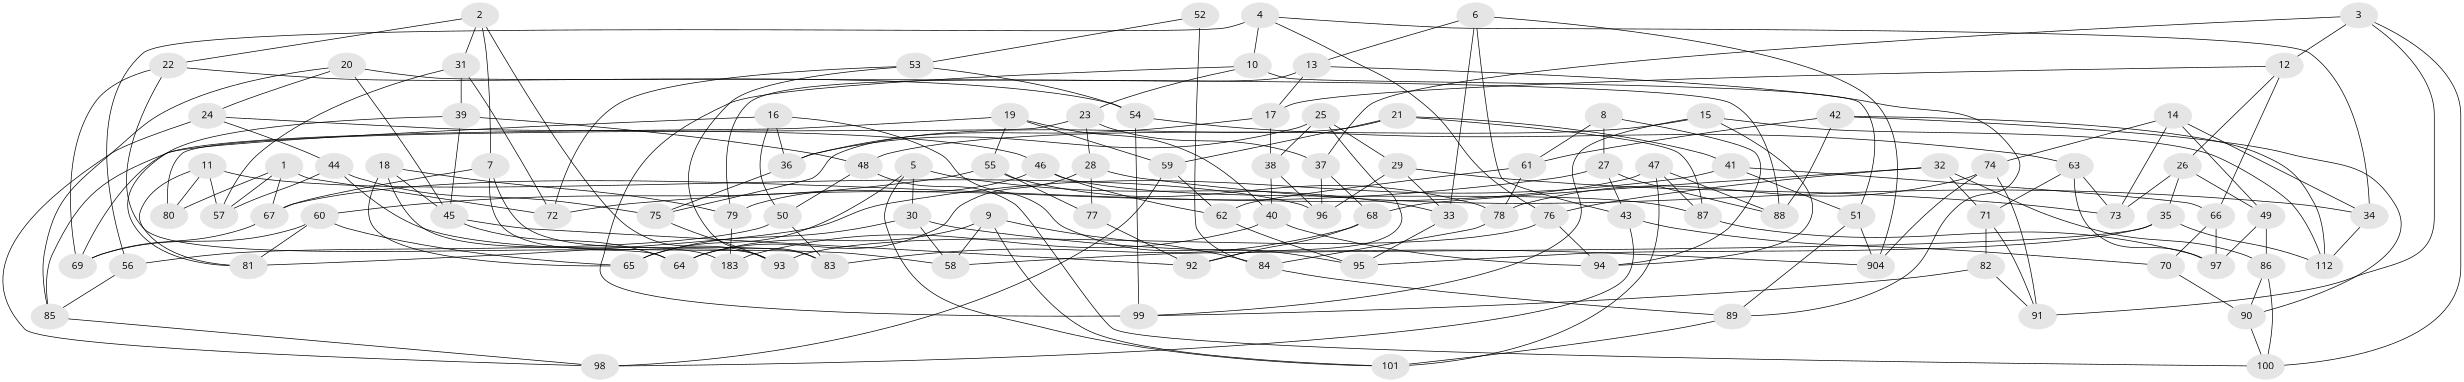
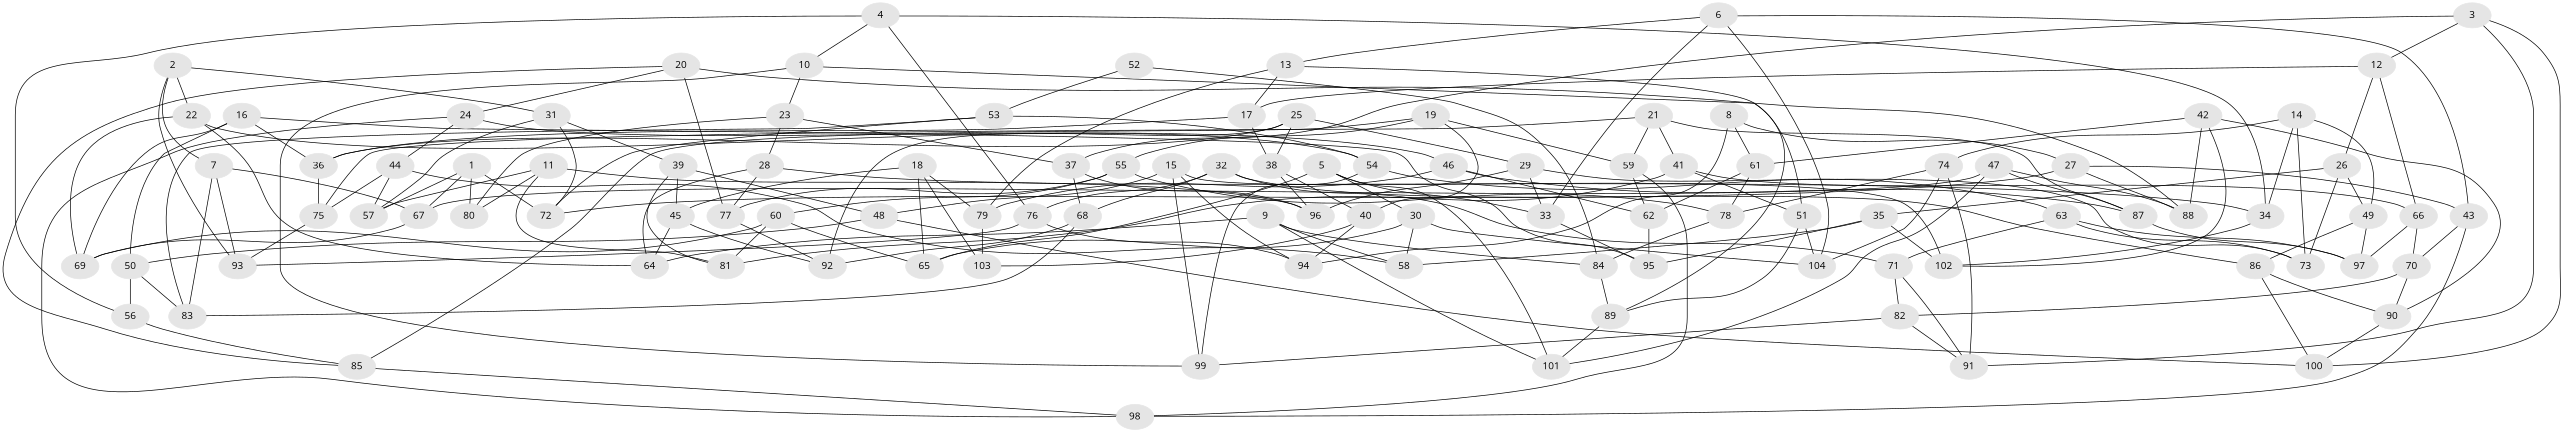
edge "20" -- "45": now "20" -- "77"
node "183": label "183" -> "103"
node "904": label "904" -> "104"
node "112": label "112" -> "102"
edge "70" -- "82": added
